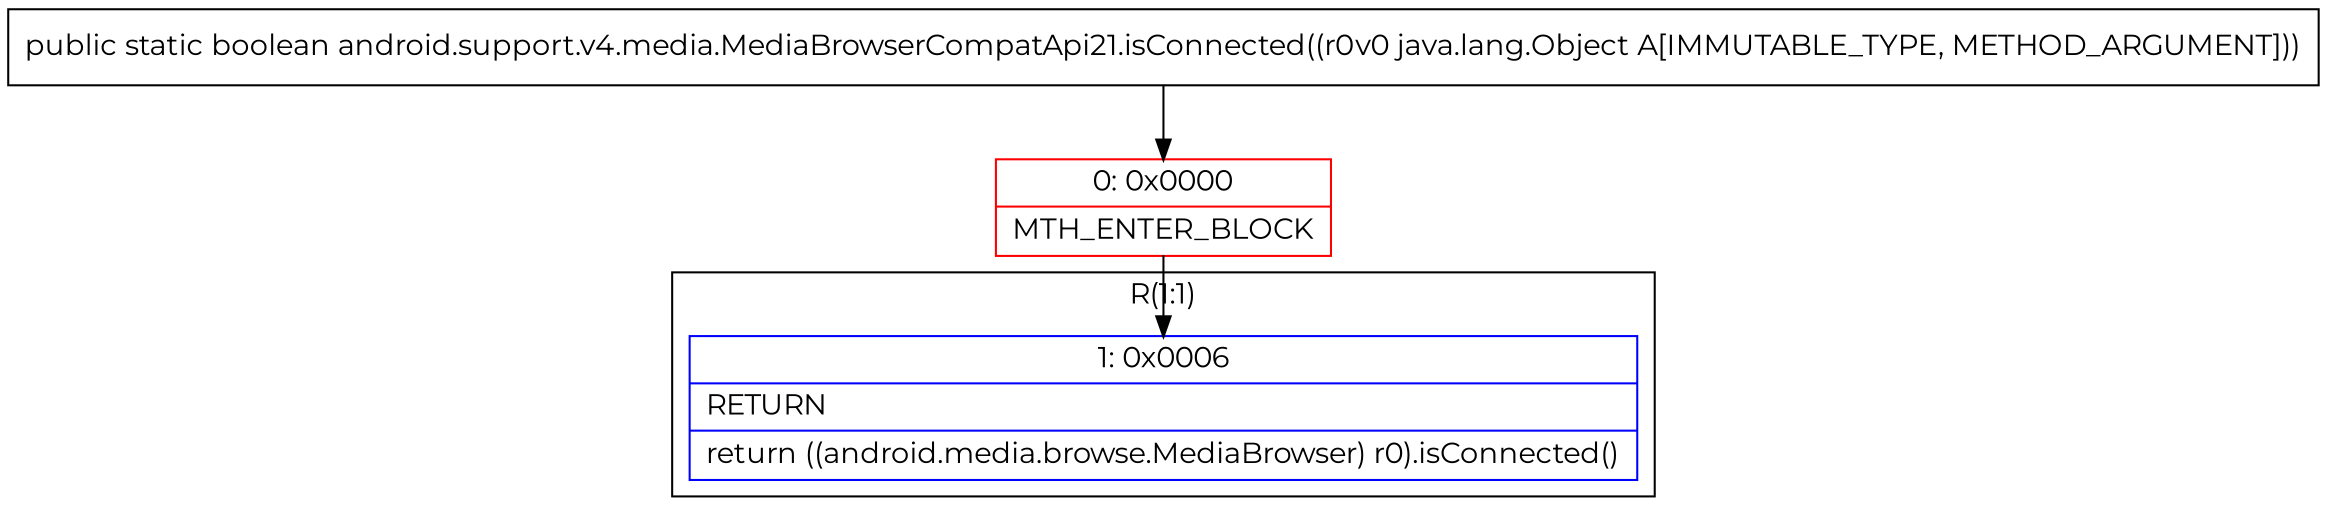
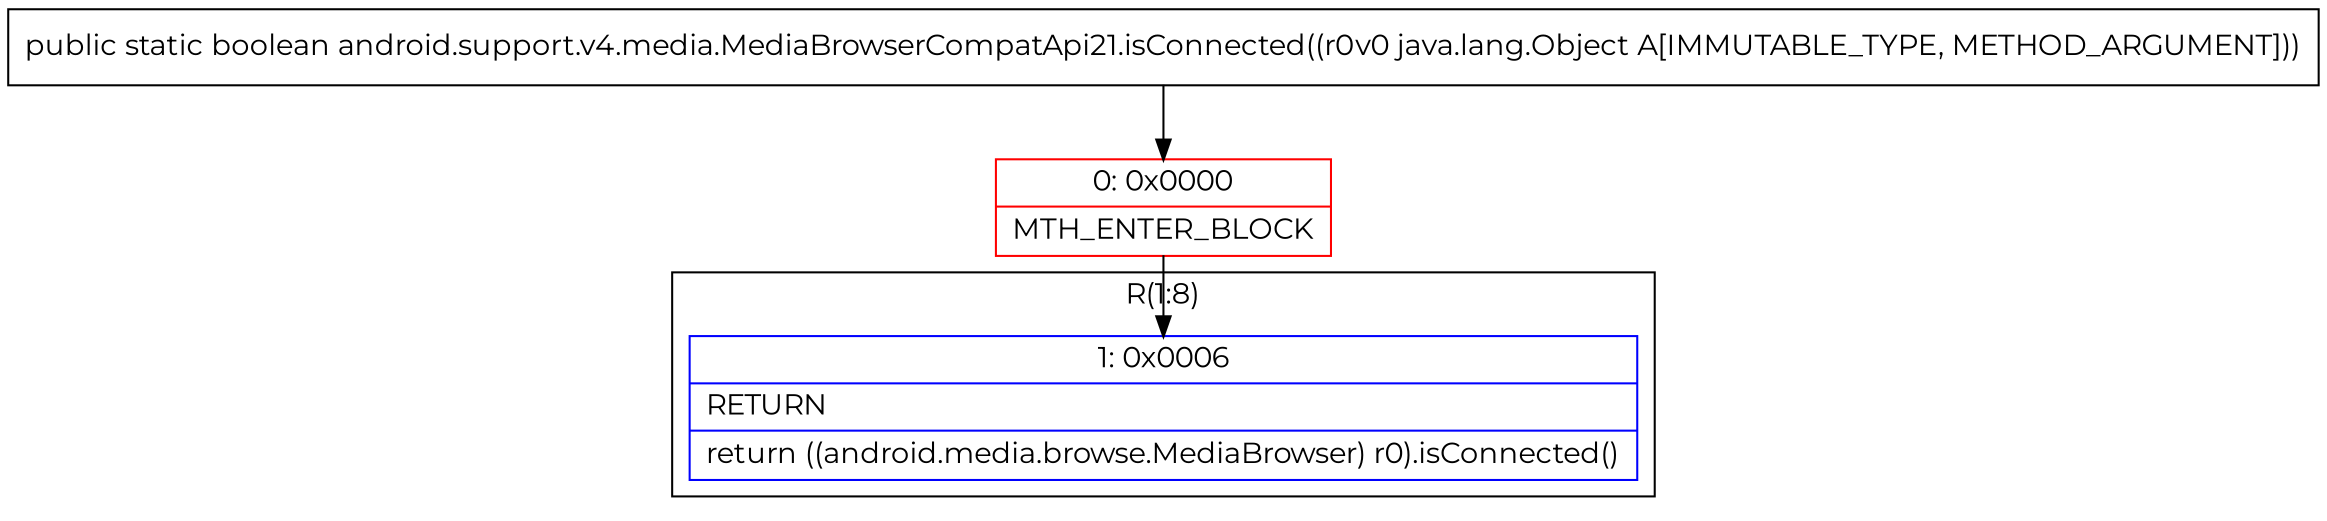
cluster "R(1:1)": label "R(1:1)" -> "R(1:8)"
